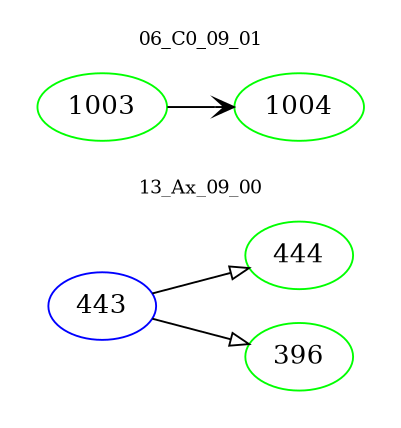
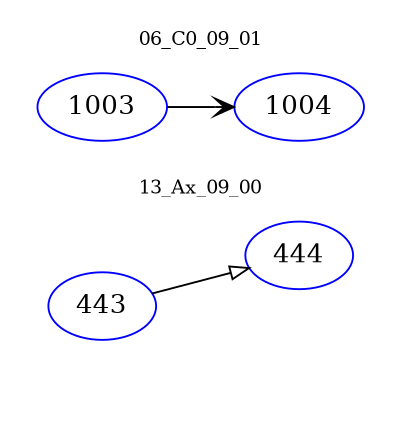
node "1003": color green -> blue
node "1004": color green -> blue
node "444": color green -> blue
node "396": removed
